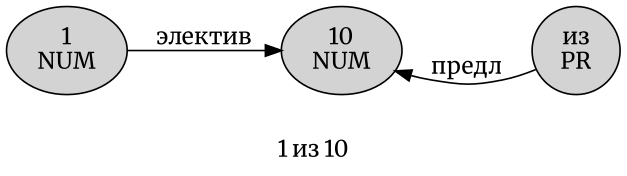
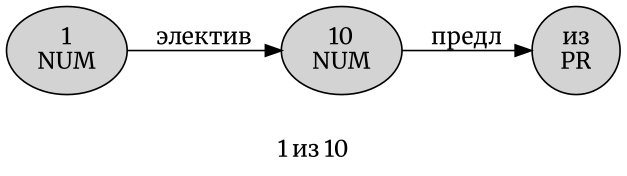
edge "из PR" -> "10 NUM": reversed
